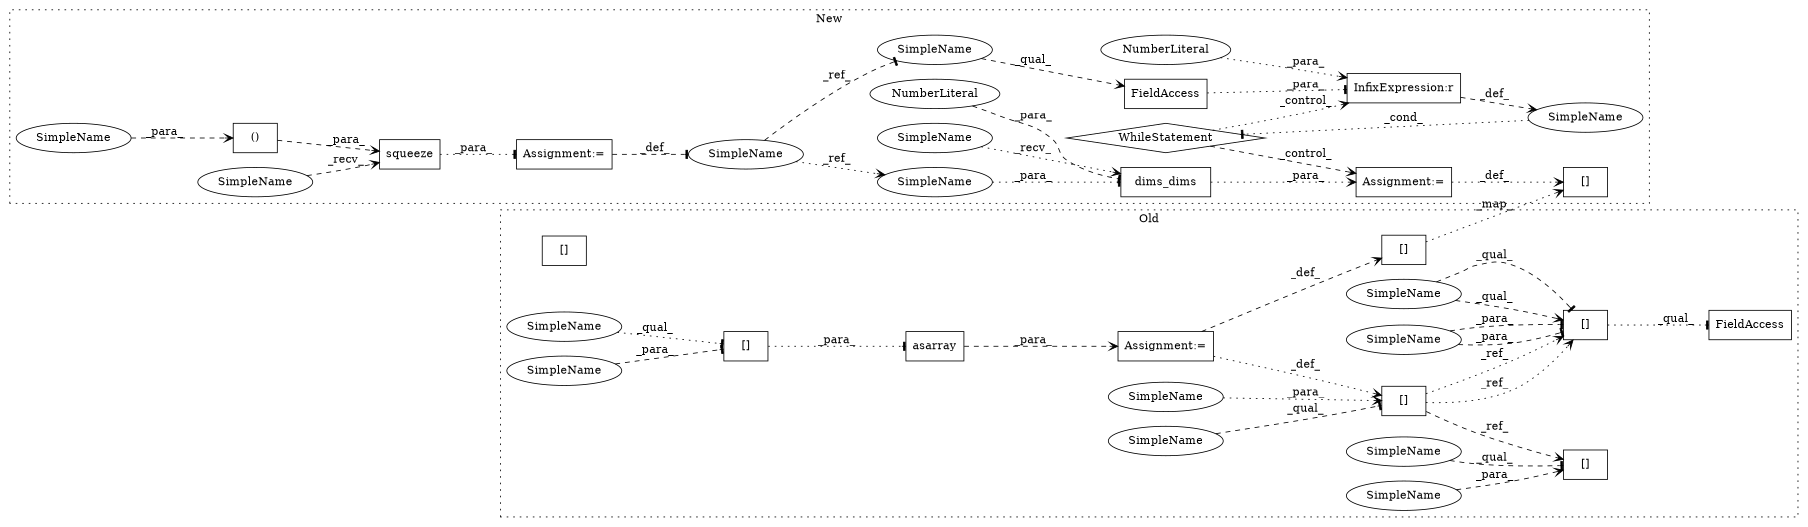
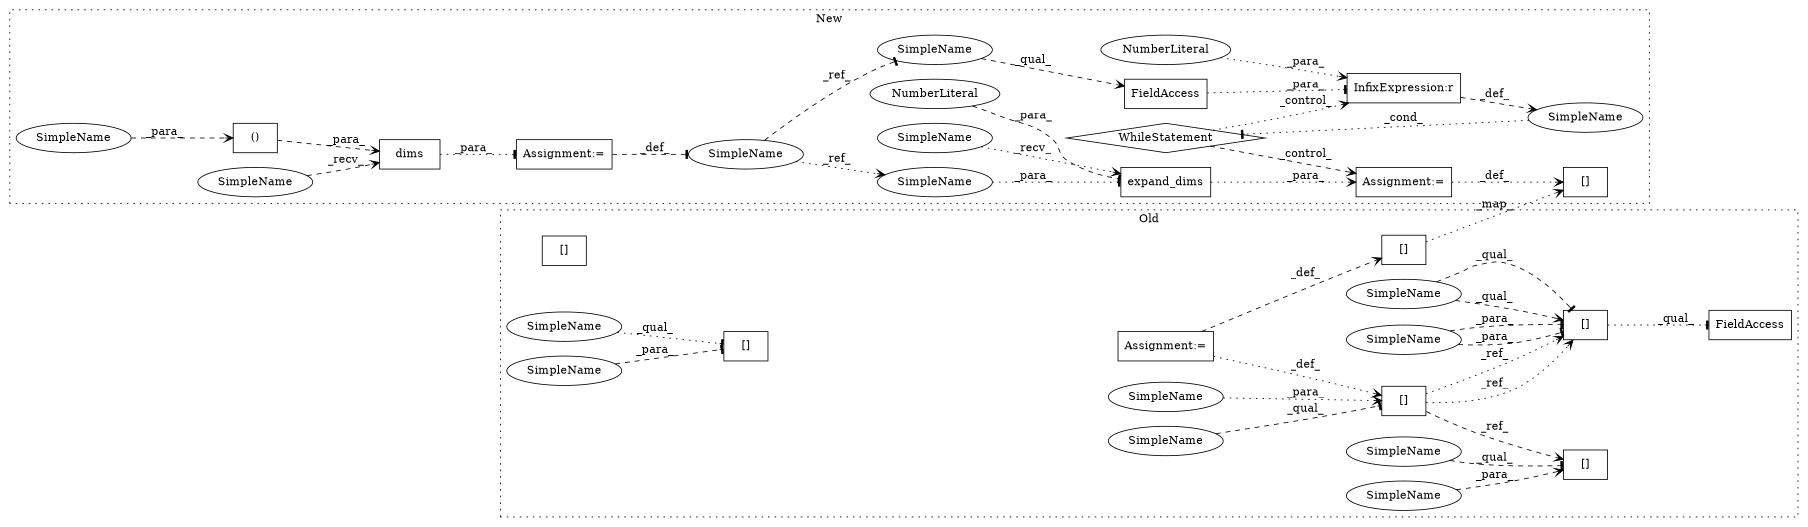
node "squeeze": label "squeeze" -> "dims"
node "dims_dims": label "dims_dims" -> "expand_dims"
node "asarray": removed
